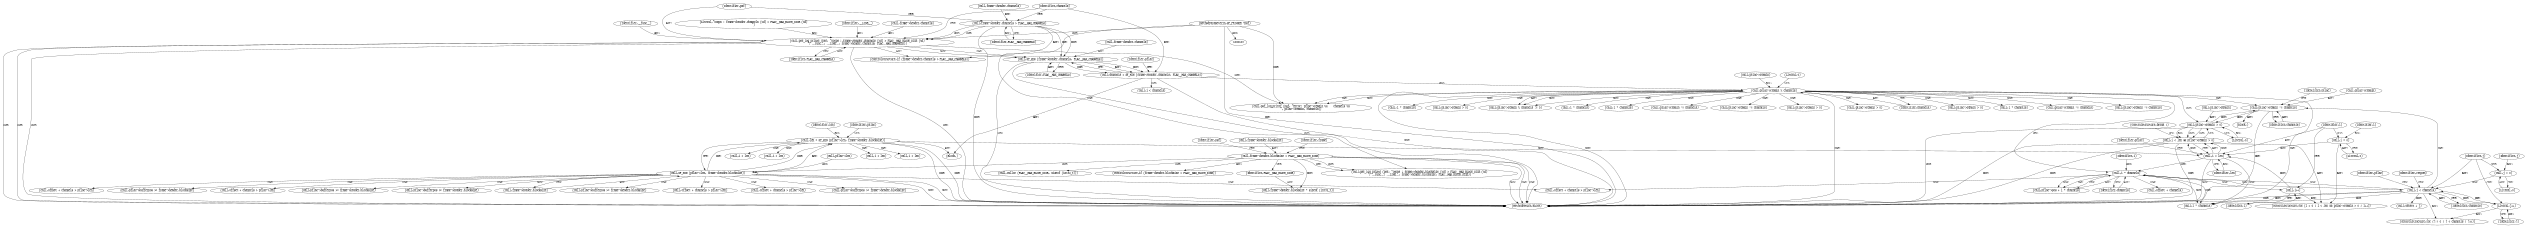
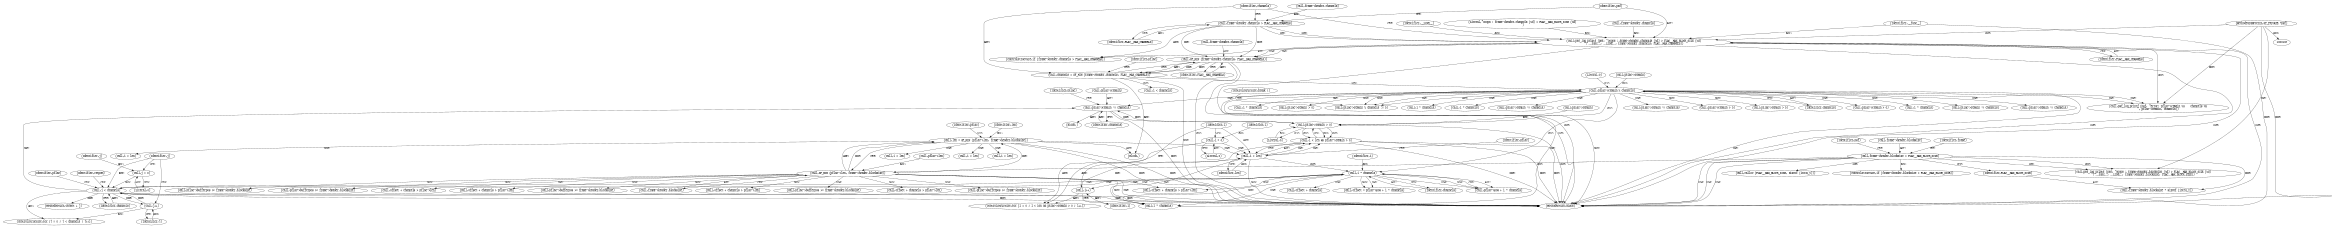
edge "(ControlStructure,break ;)" -> "(Call,i < len && pflac->remain > 0)": now "(ControlStructure,break ;)" -> "(Call,pflac->remain % channels != 0)"
node "(Call,offset = pflac->pos + i * channels)": added
edge "(Call,frame->header.channels > FLAC__MAX_CHANNELS)" -> "(MethodReturn,BLOCK)": now "(Identifier,__func__)" -> "(MethodReturn,BLOCK)"
node "(Call,offset + j)": label "(Call,offset + j)" -> "(MethodReturn,offset + j)"
node "(Literal,j++)": label "(Literal,j++)" -> "(Call,j++)"
